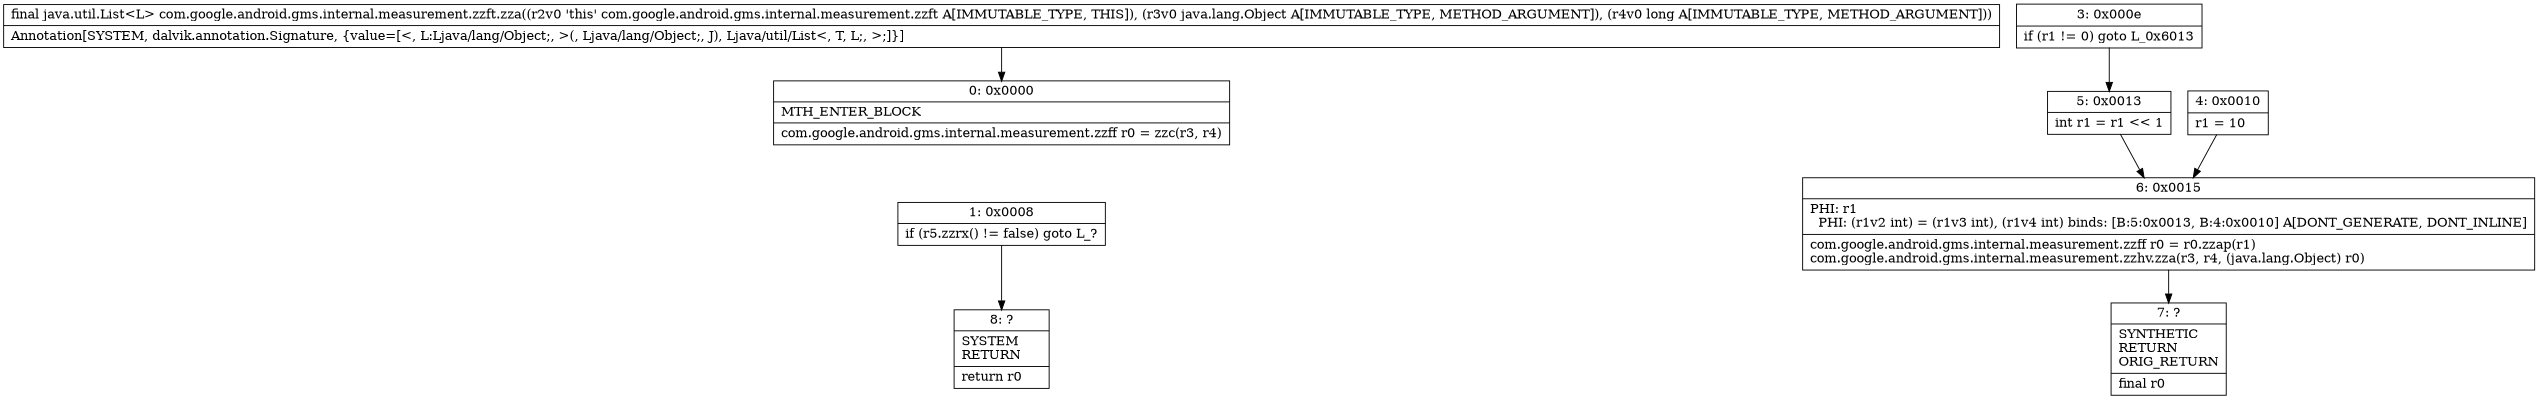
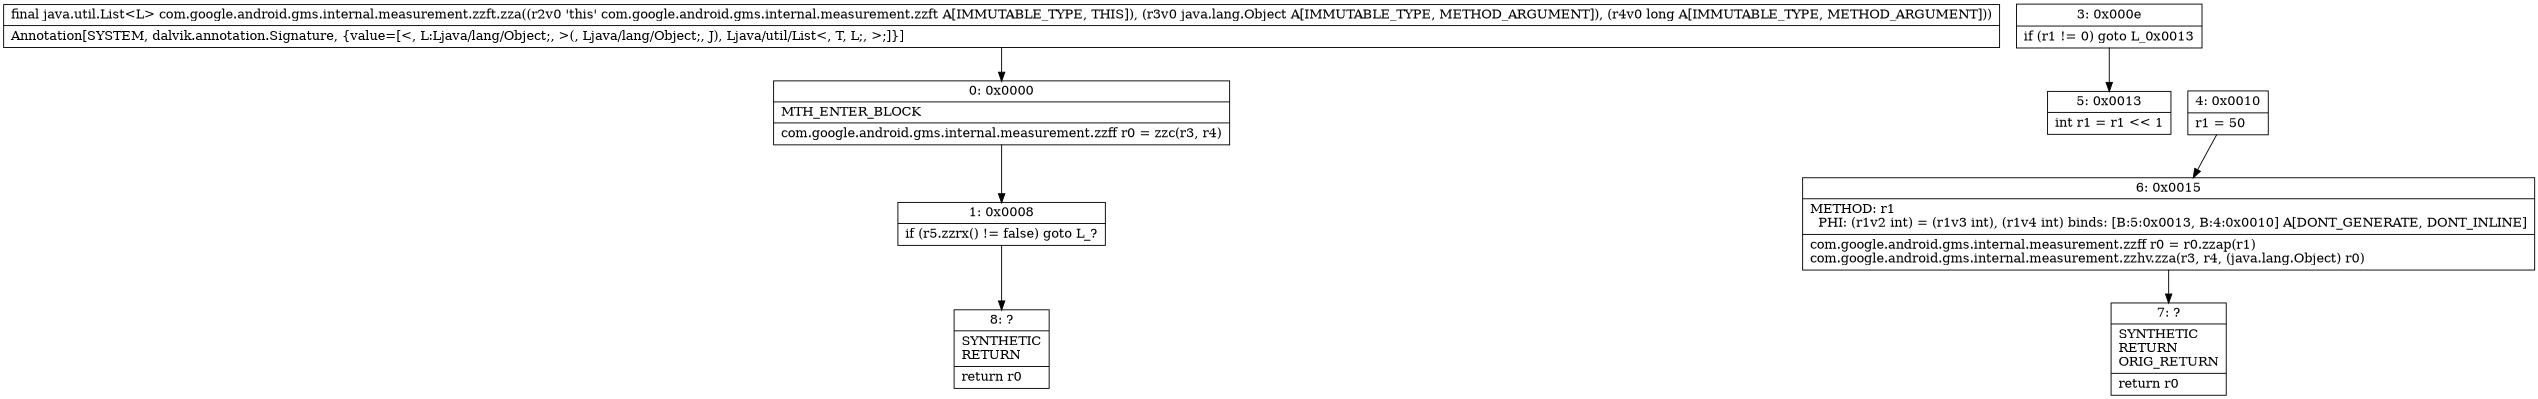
node "3: 0x000e": text "if (r1 != 0) goto L_0x6013" -> "if (r1 != 0) goto L_0x0013"
node "4: 0x0010": text "r1 = 10" -> "r1 = 50"
edge "5: 0x0013" -> "6: 0x0015": removed
edge "0: 0x0000" -> "1: 0x0008": added
node "6: 0x0015": text "PHI: r1" -> "METHOD: r1"
node "8: ?": text "SYSTEM" -> "SYNTHETIC"
node "7: ?": text "final r0" -> "return r0"
